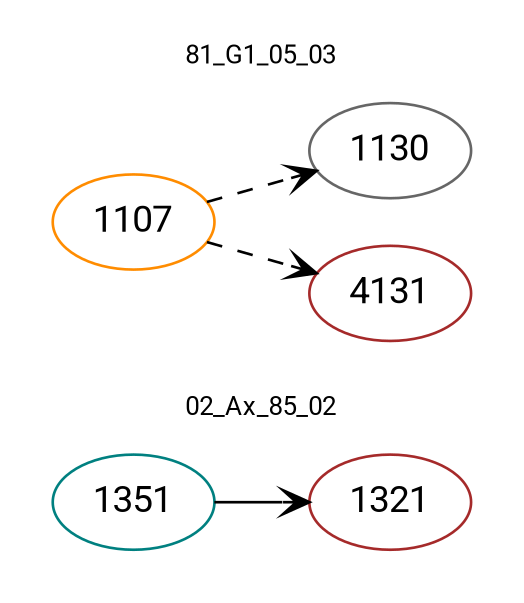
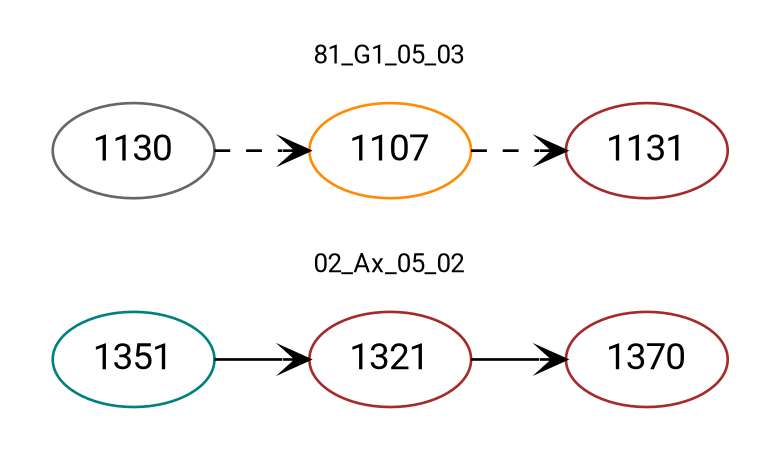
edge "1107" -> "1130": reversed
node "4131": label "4131" -> "1131"
node "1370": added
cluster "02_Ax_85_02": label "02_Ax_85_02" -> "02_Ax_05_02"
